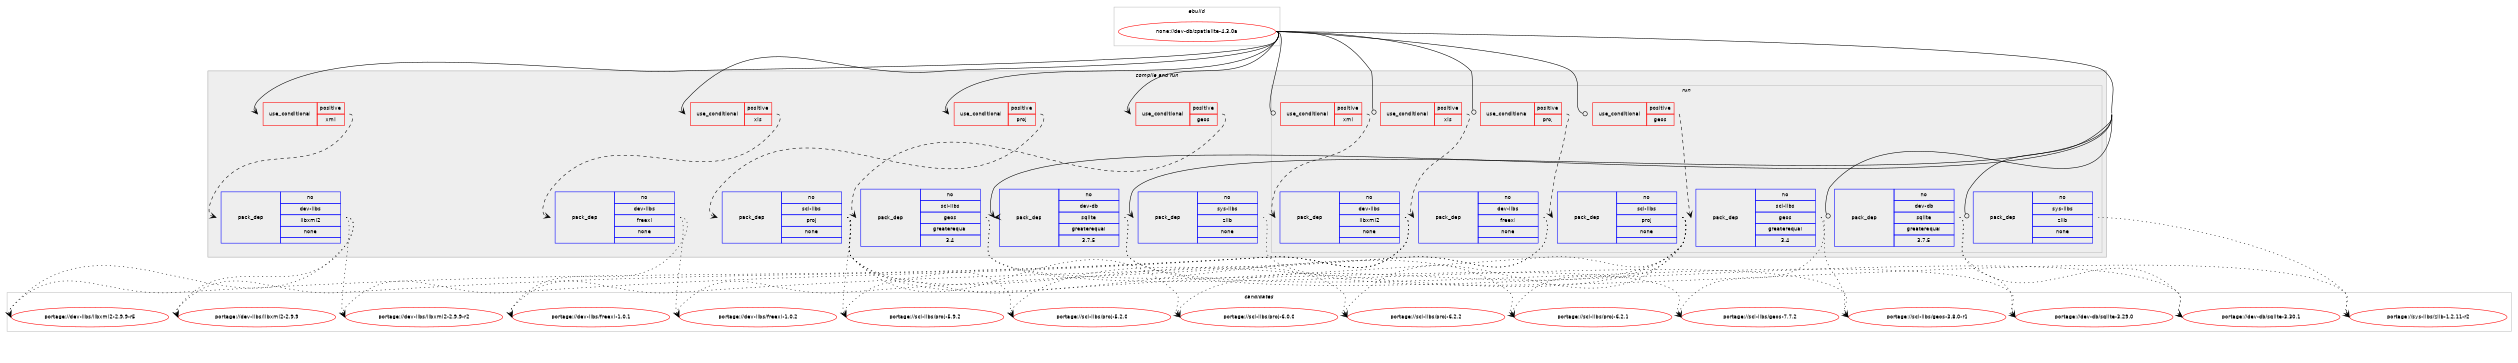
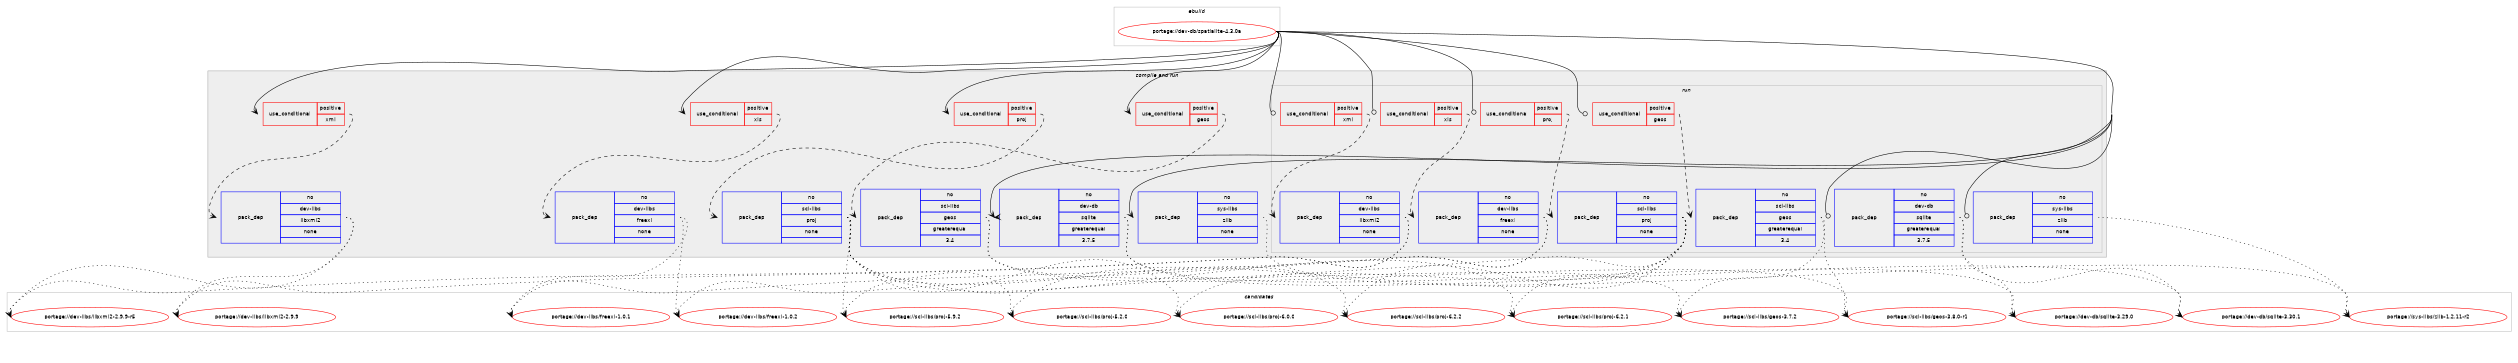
node "none://dev-db/spatialite-4.3.0a": label "none://dev-db/spatialite-4.3.0a" -> "portage://dev-db/spatialite-4.3.0a"
node "portage://dev-libs/libxml2-2.9.9-r2": removed
node "portage://sci-libs/geos-7.7.2": label "portage://sci-libs/geos-7.7.2" -> "portage://sci-libs/geos-3.7.2"
